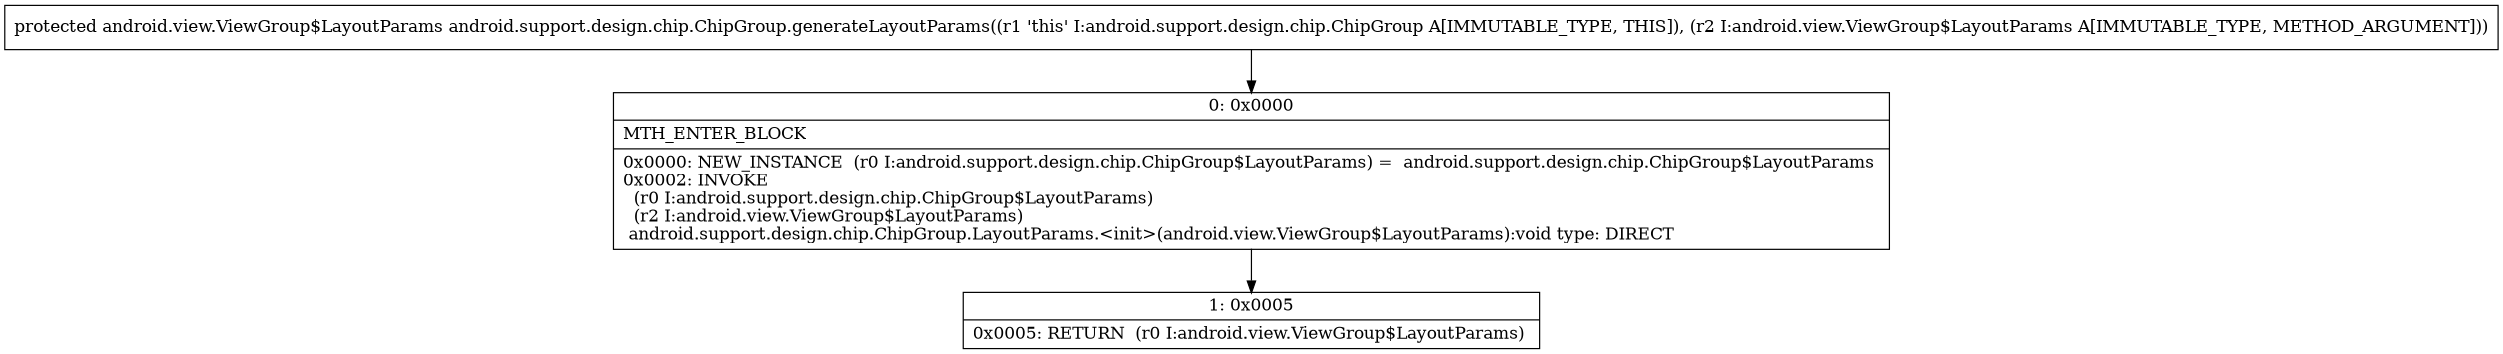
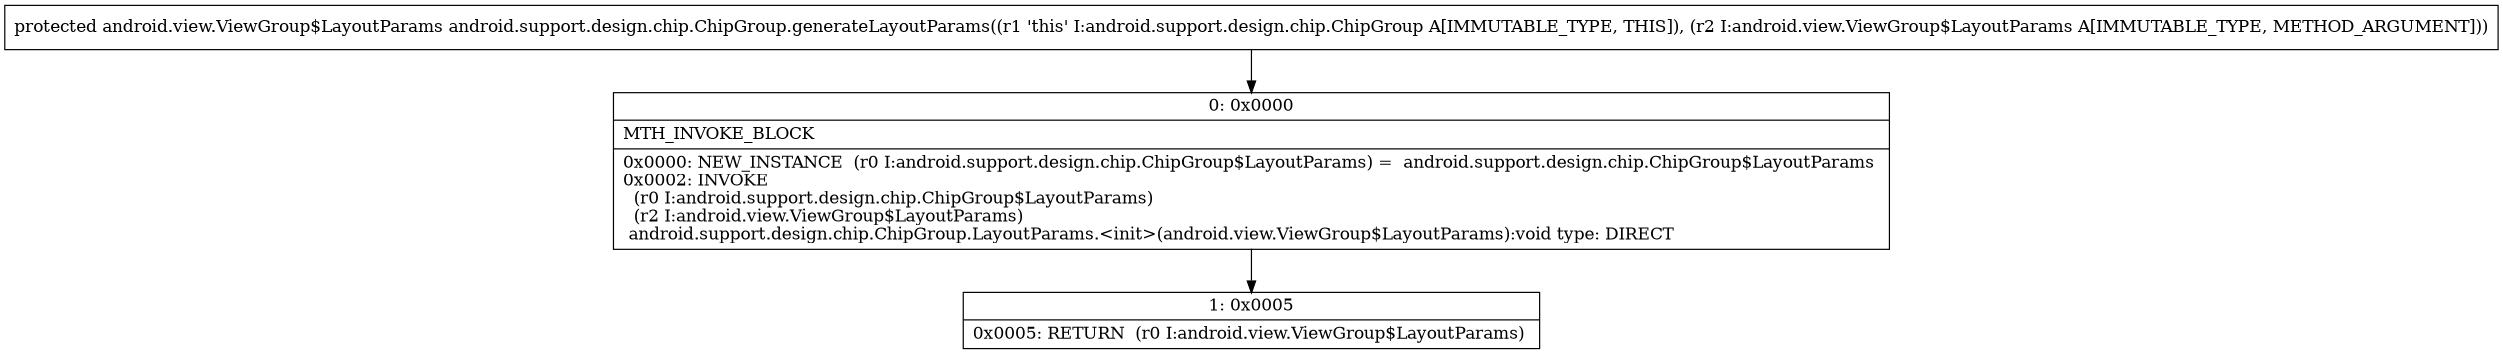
node "0: 0x0000": text "MTH_ENTER_BLOCK" -> "MTH_INVOKE_BLOCK"
